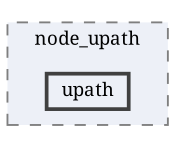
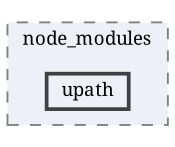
cluster "node_upath": label "node_upath" -> "node_modules"
